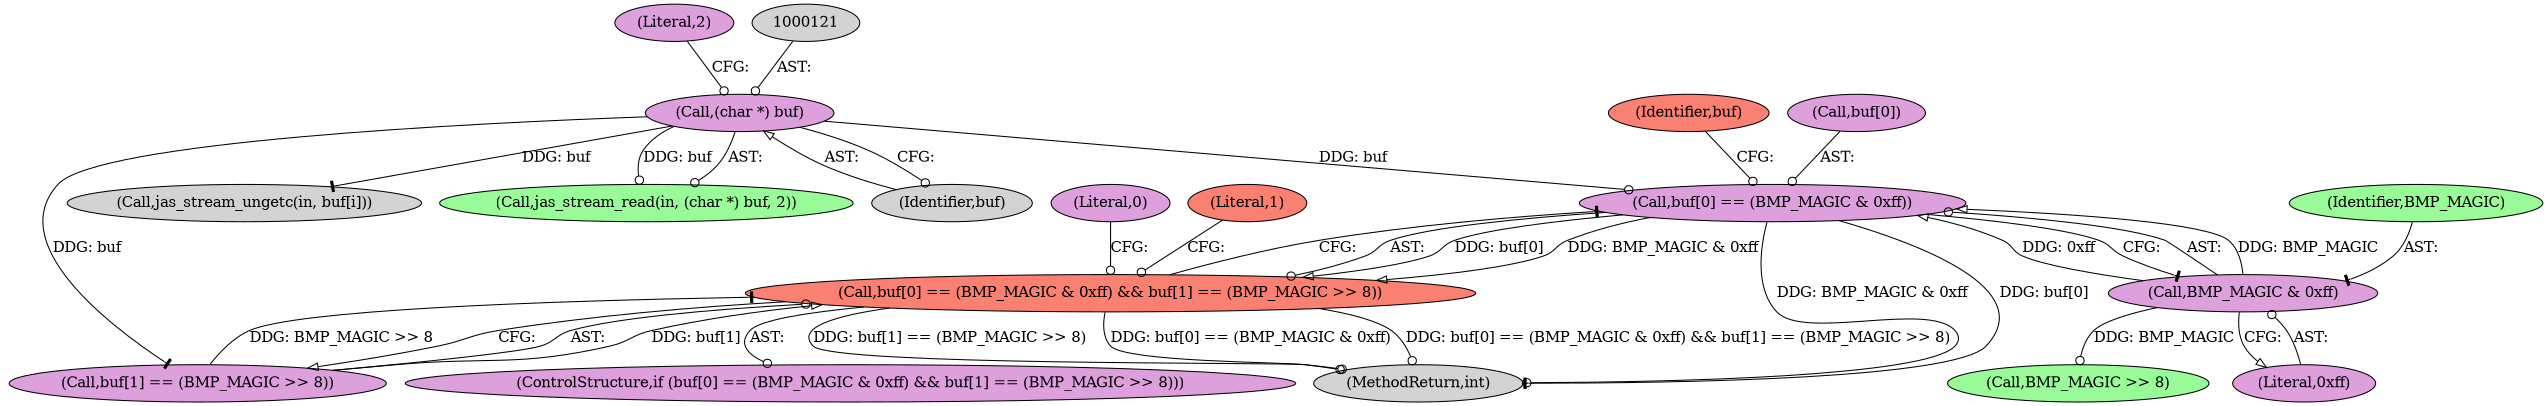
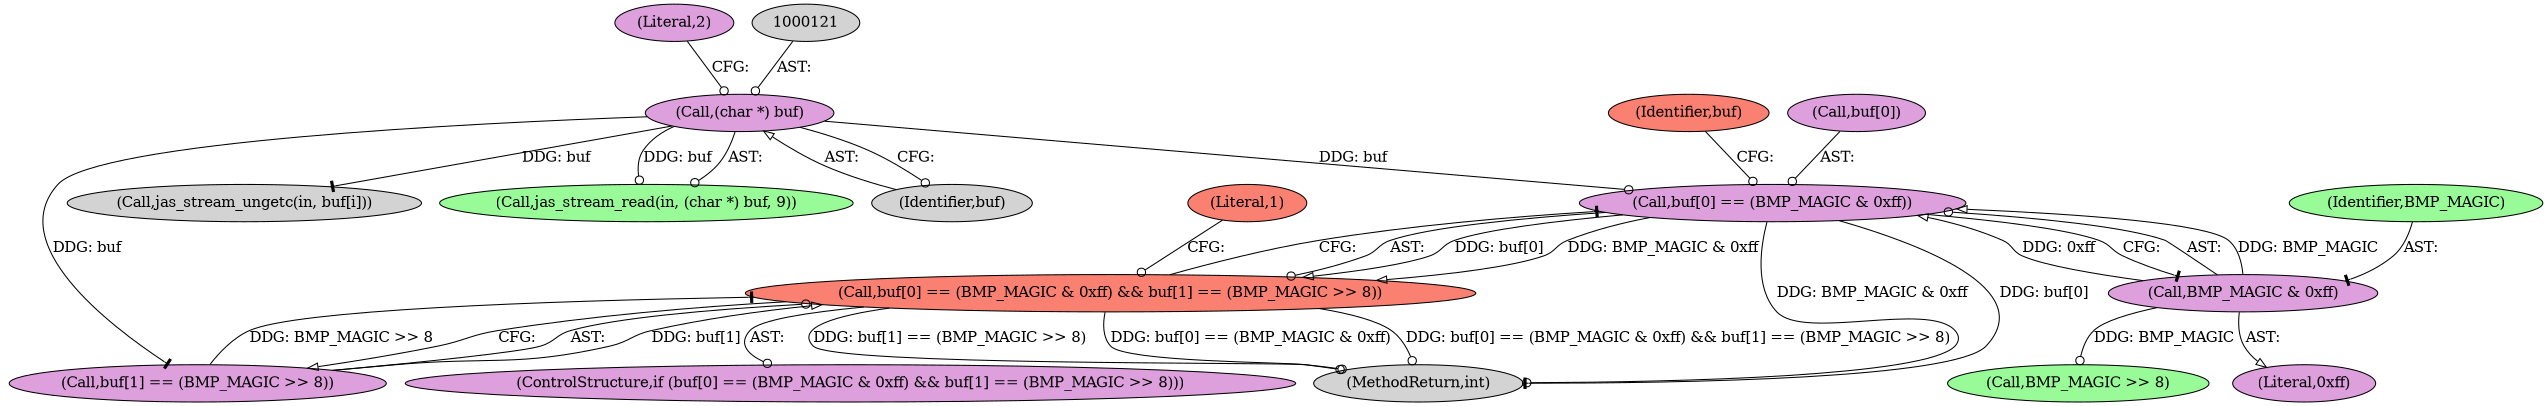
node "(Call,jas_stream_read(in, (char *) buf, 2))": label "(Call,jas_stream_read(in, (char *) buf, 2))" -> "(Call,jas_stream_read(in, (char *) buf, 9))"
node "(Literal,0)": removed
edge "(Call,BMP_MAGIC & 0xff)" -> "(Literal,0xff)": label "CFG: " -> "AST: "
edge "(Literal,0xff)" -> "(Call,BMP_MAGIC & 0xff)": removed, label "AST:"
